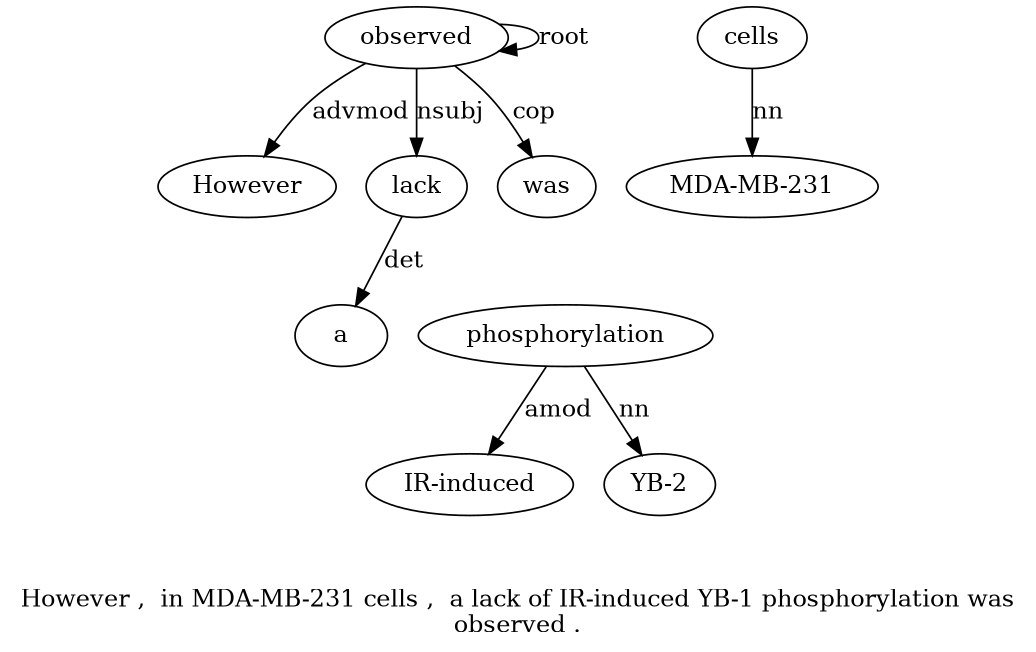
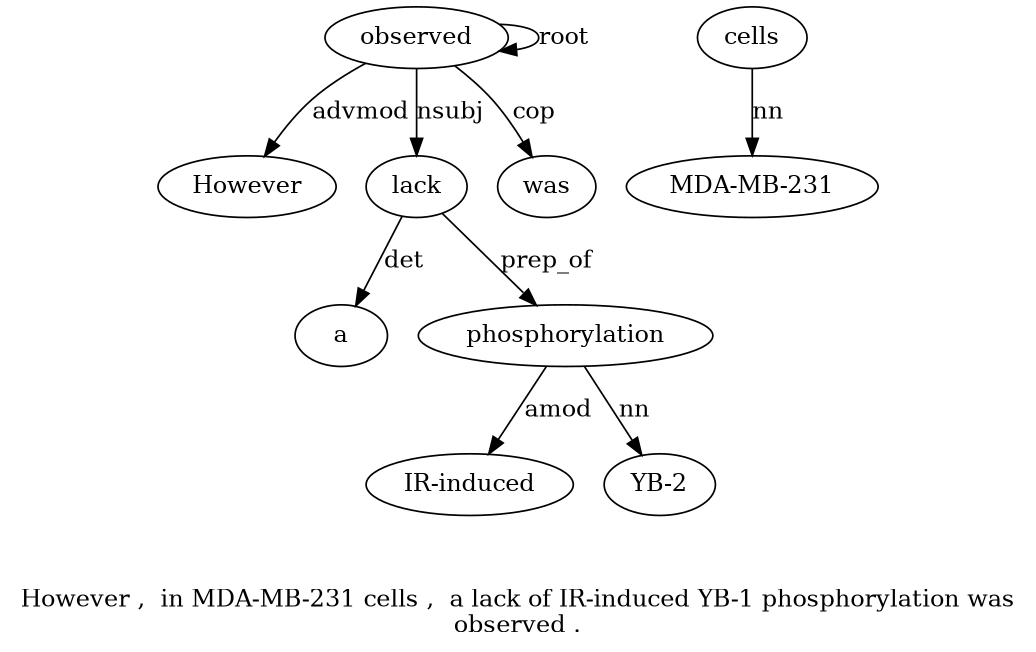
edge "lack" -> "phosphorylation": added, label "prep_of"
